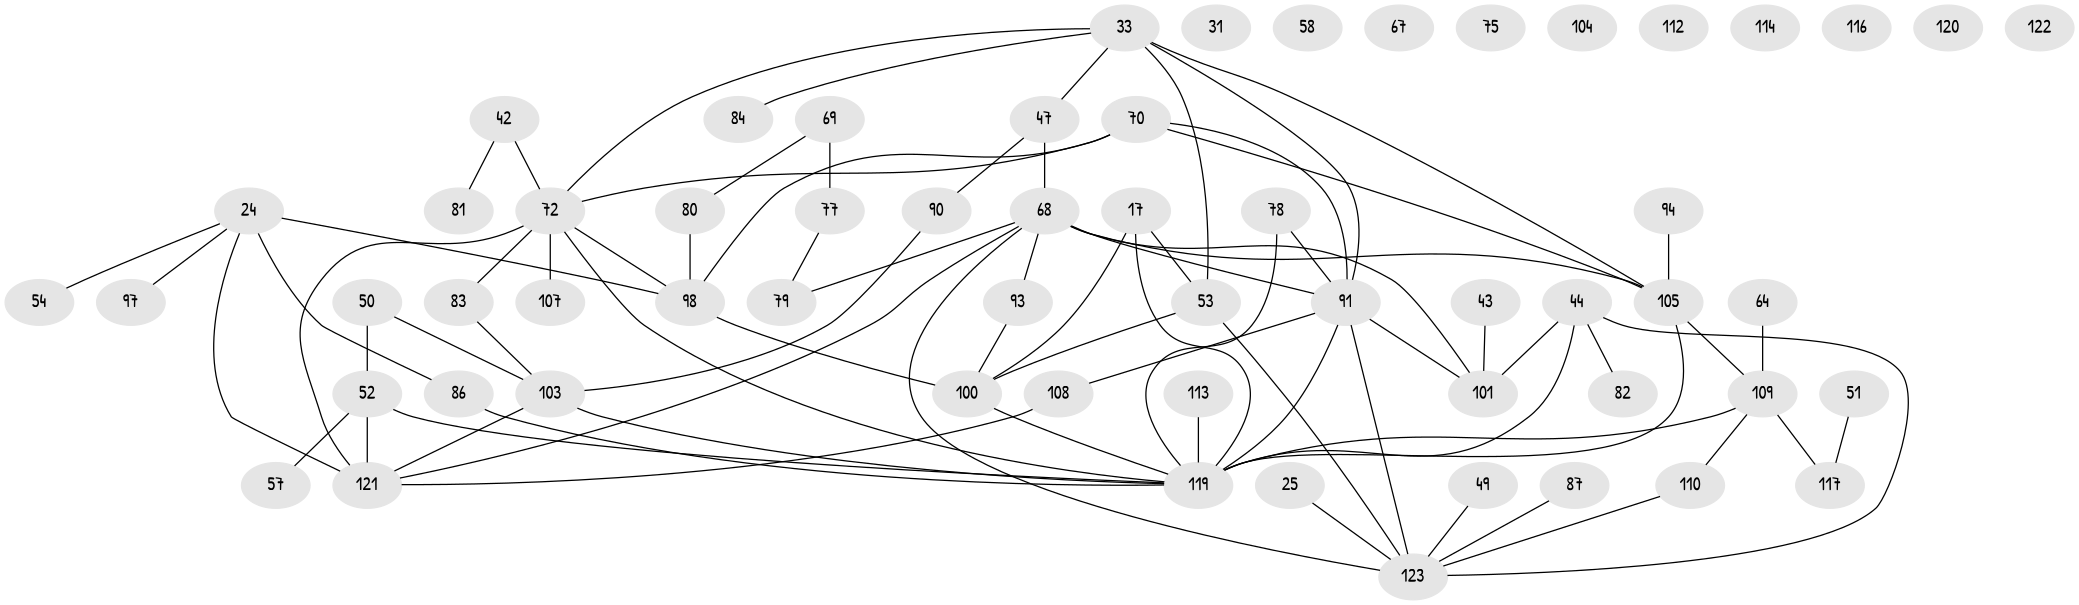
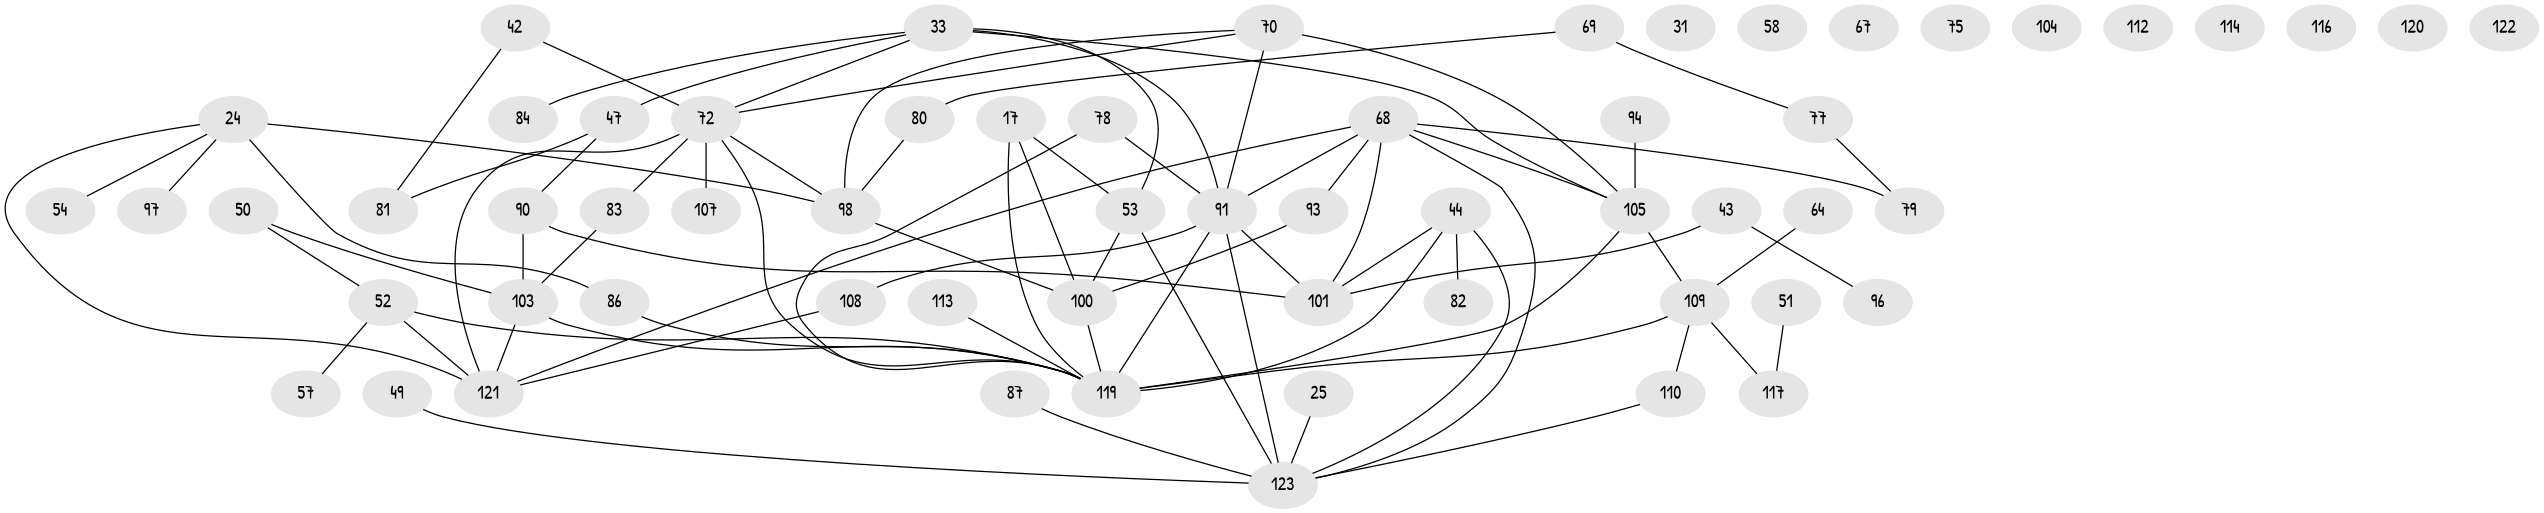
edge "47" -- "68": now "47" -- "81"
edge "90" -- "101": added
node "96": added
